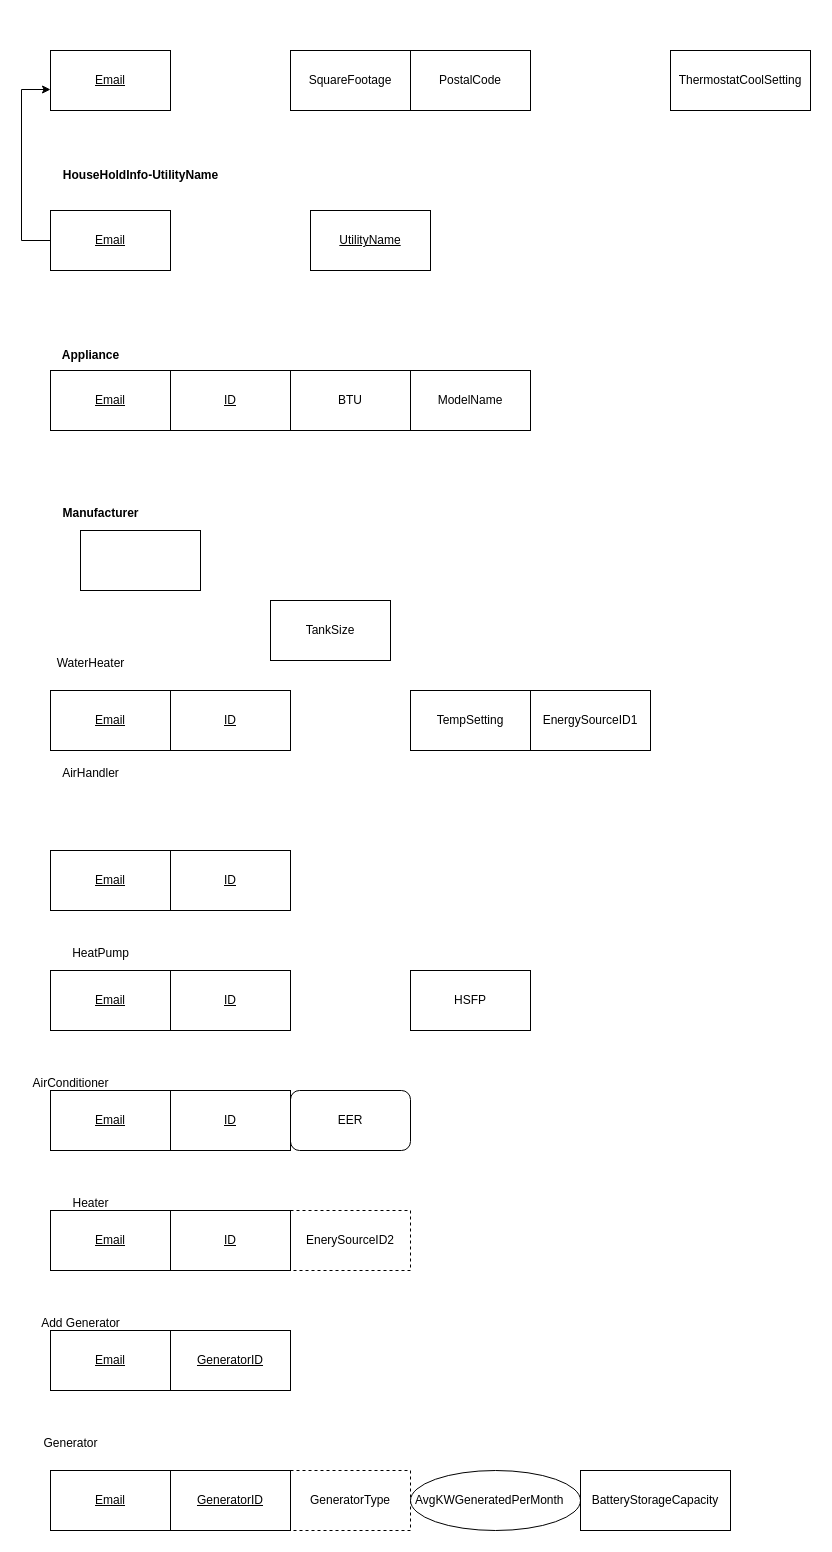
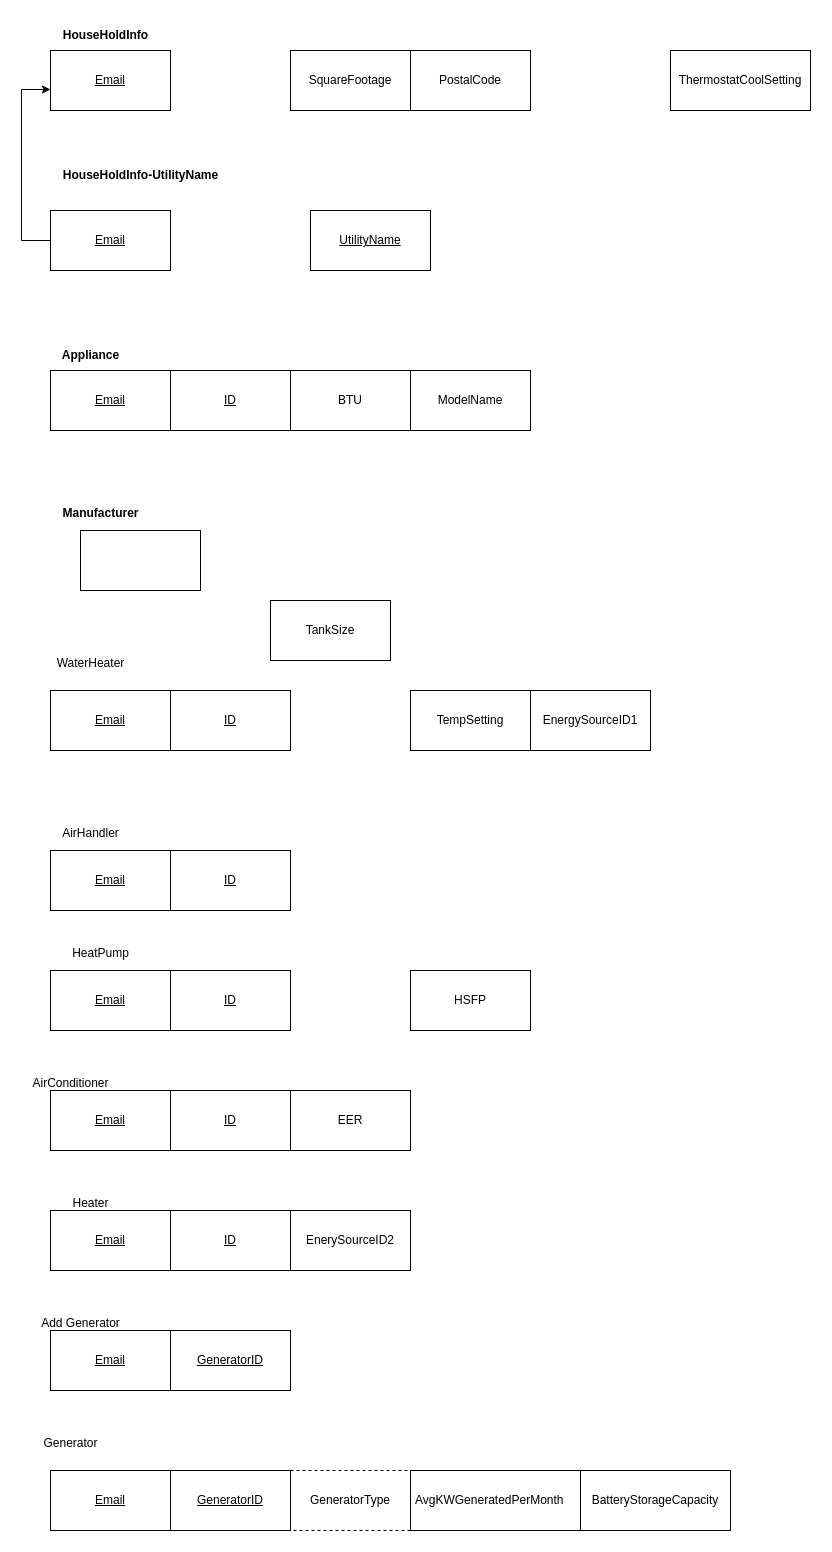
node "HouseHoldInfo": added
node "AirHandler": moved (91, 774) -> (91, 834)
node "EER": shape rounded rectangle -> rectangle
node "EnerySourceID2": style dashed -> solid
node "AvgKWGeneratedPerMonth": shape ellipse -> rectangle
